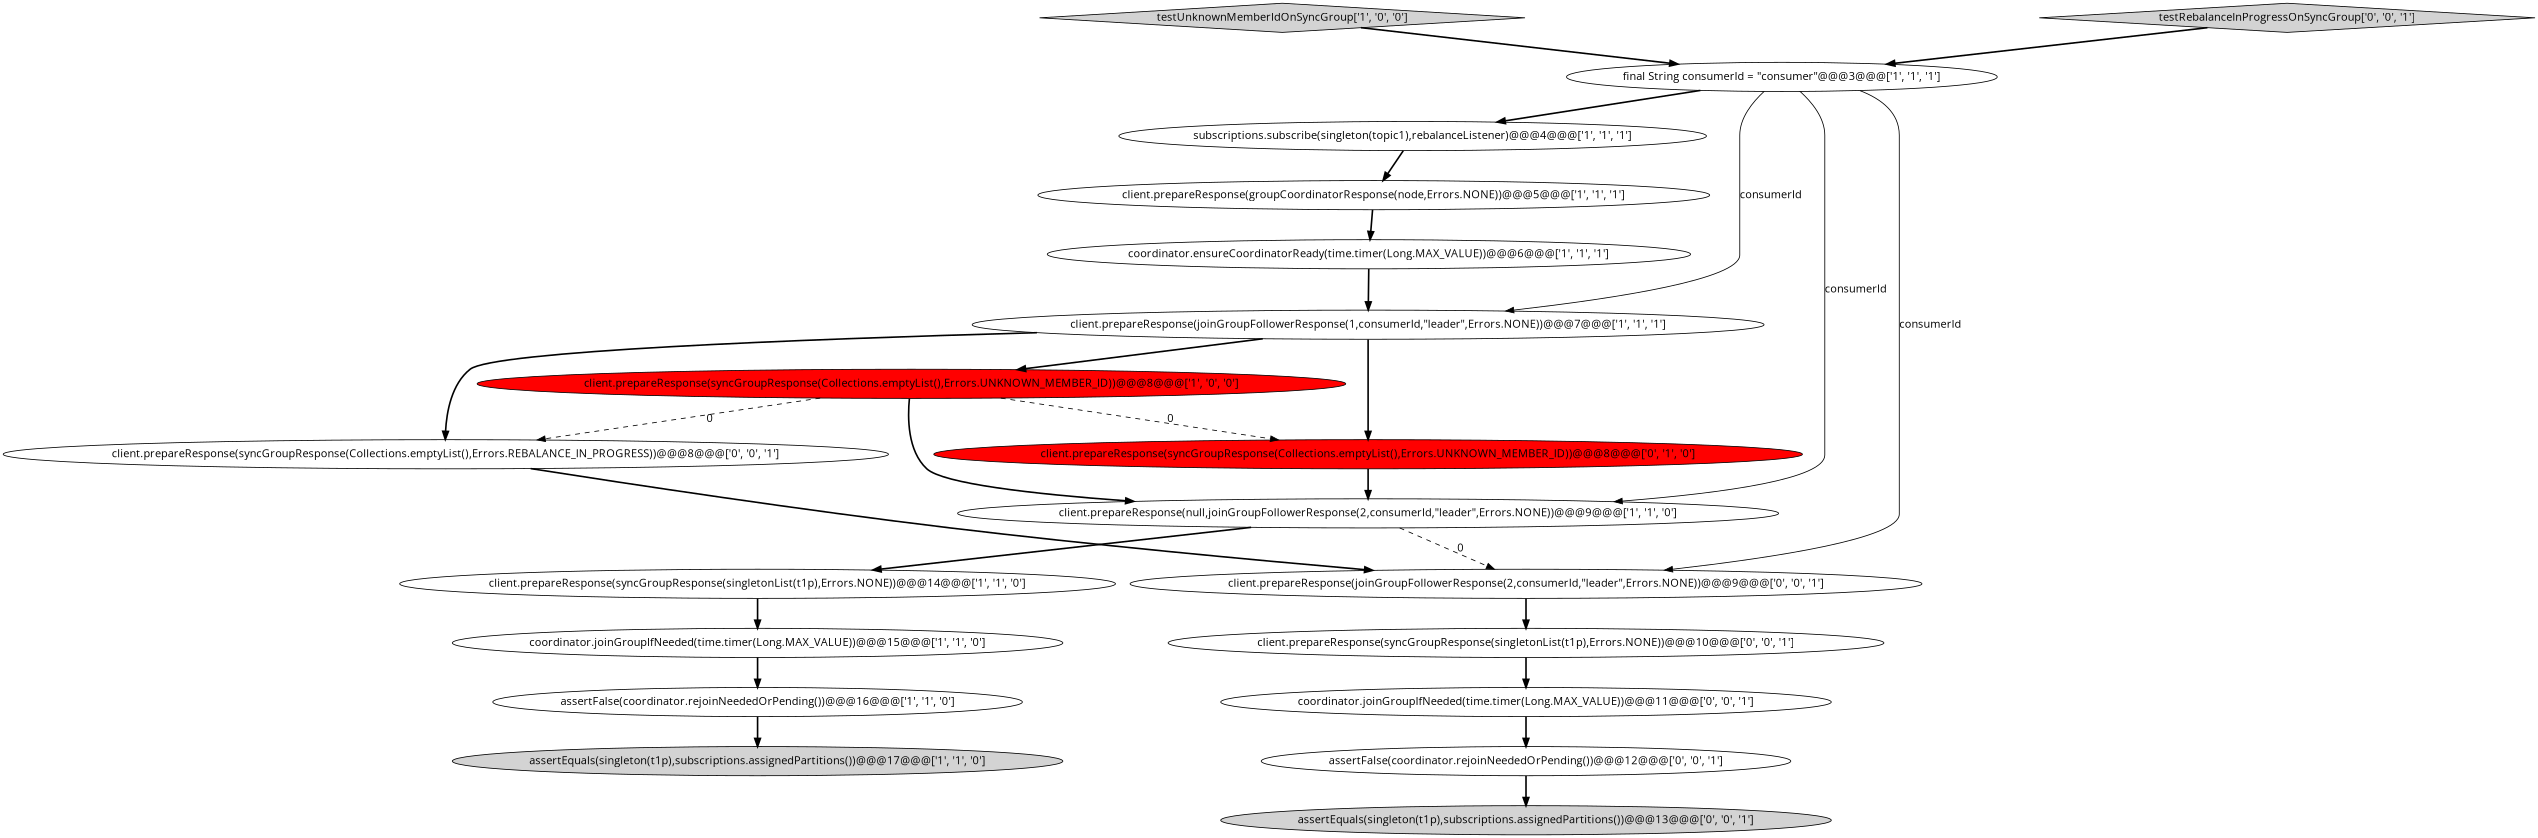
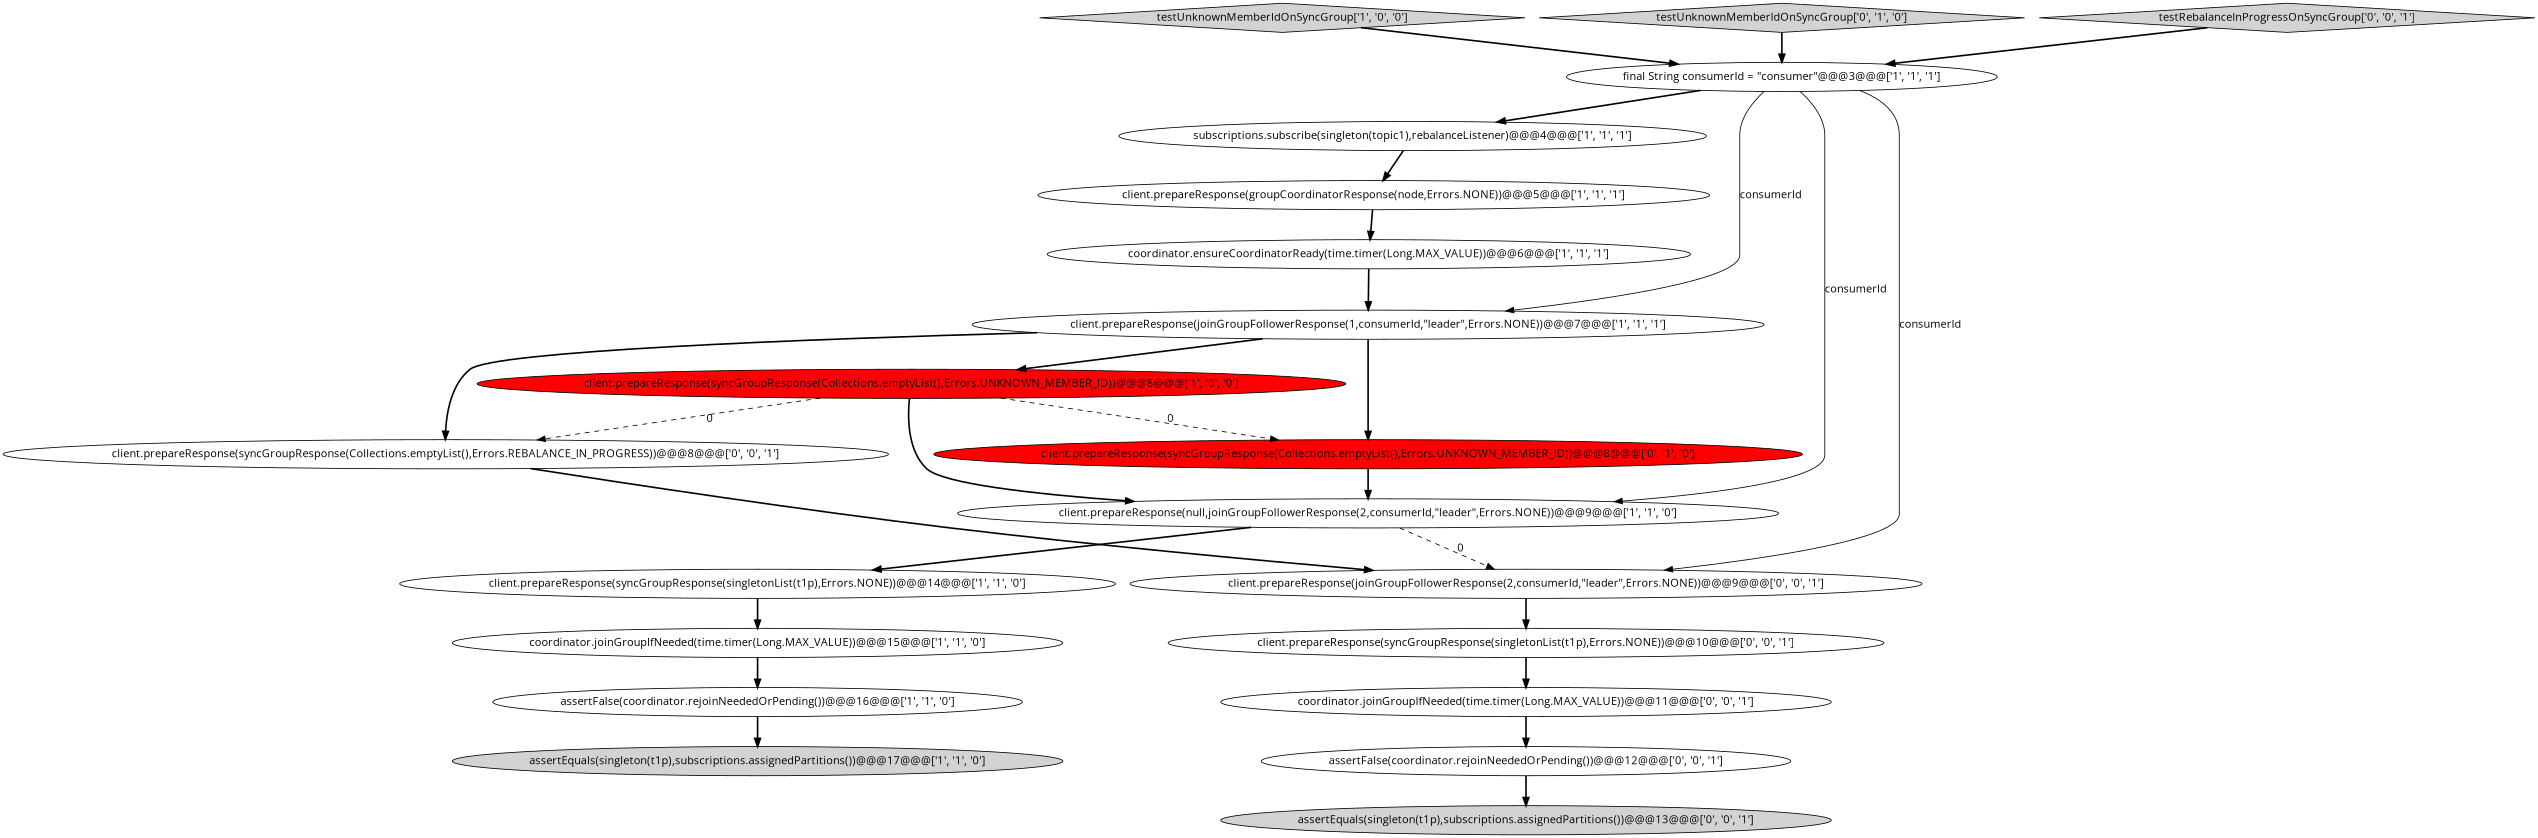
node "testUnknownMemberIdOnSyncGroup['0', '1', '0']": added
